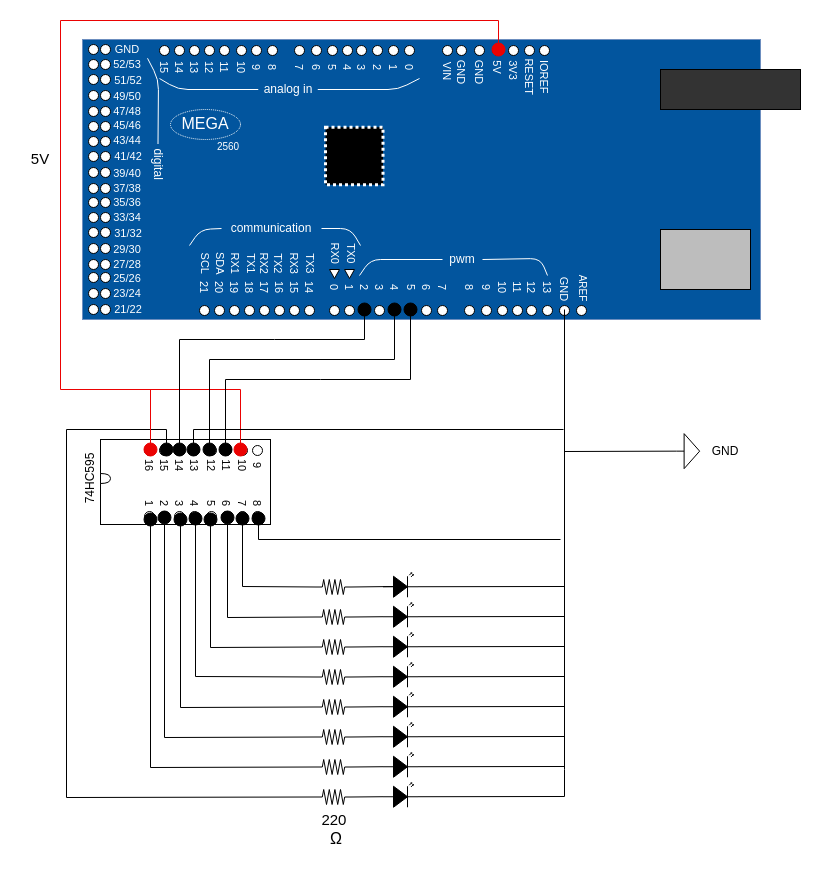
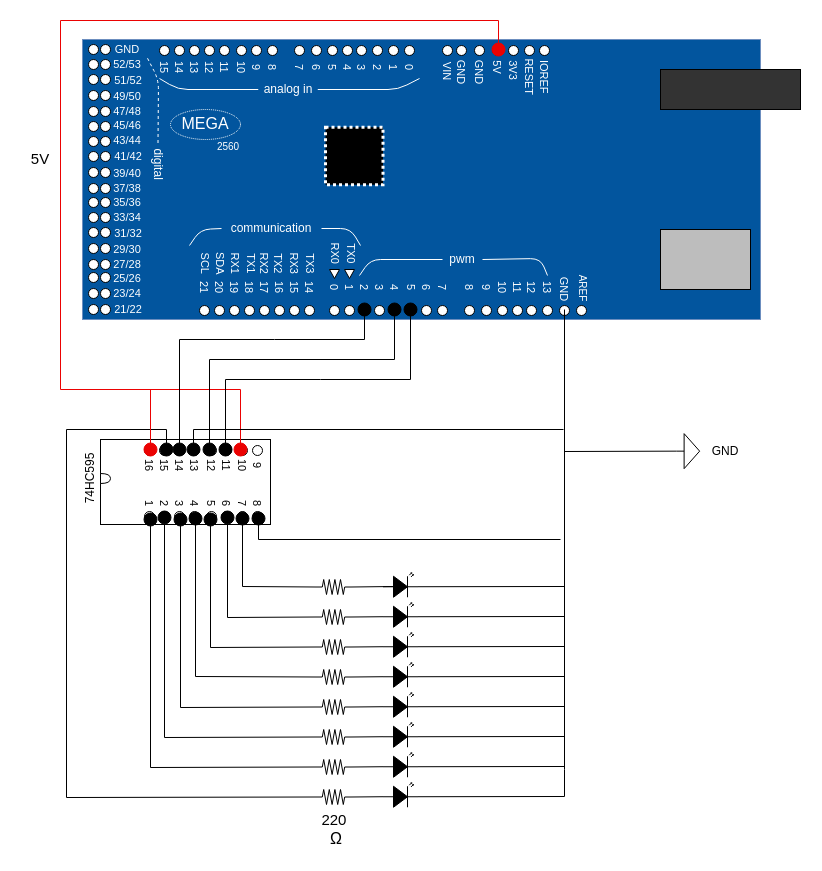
edge "52/53" -- "digital": style solid -> dashed
